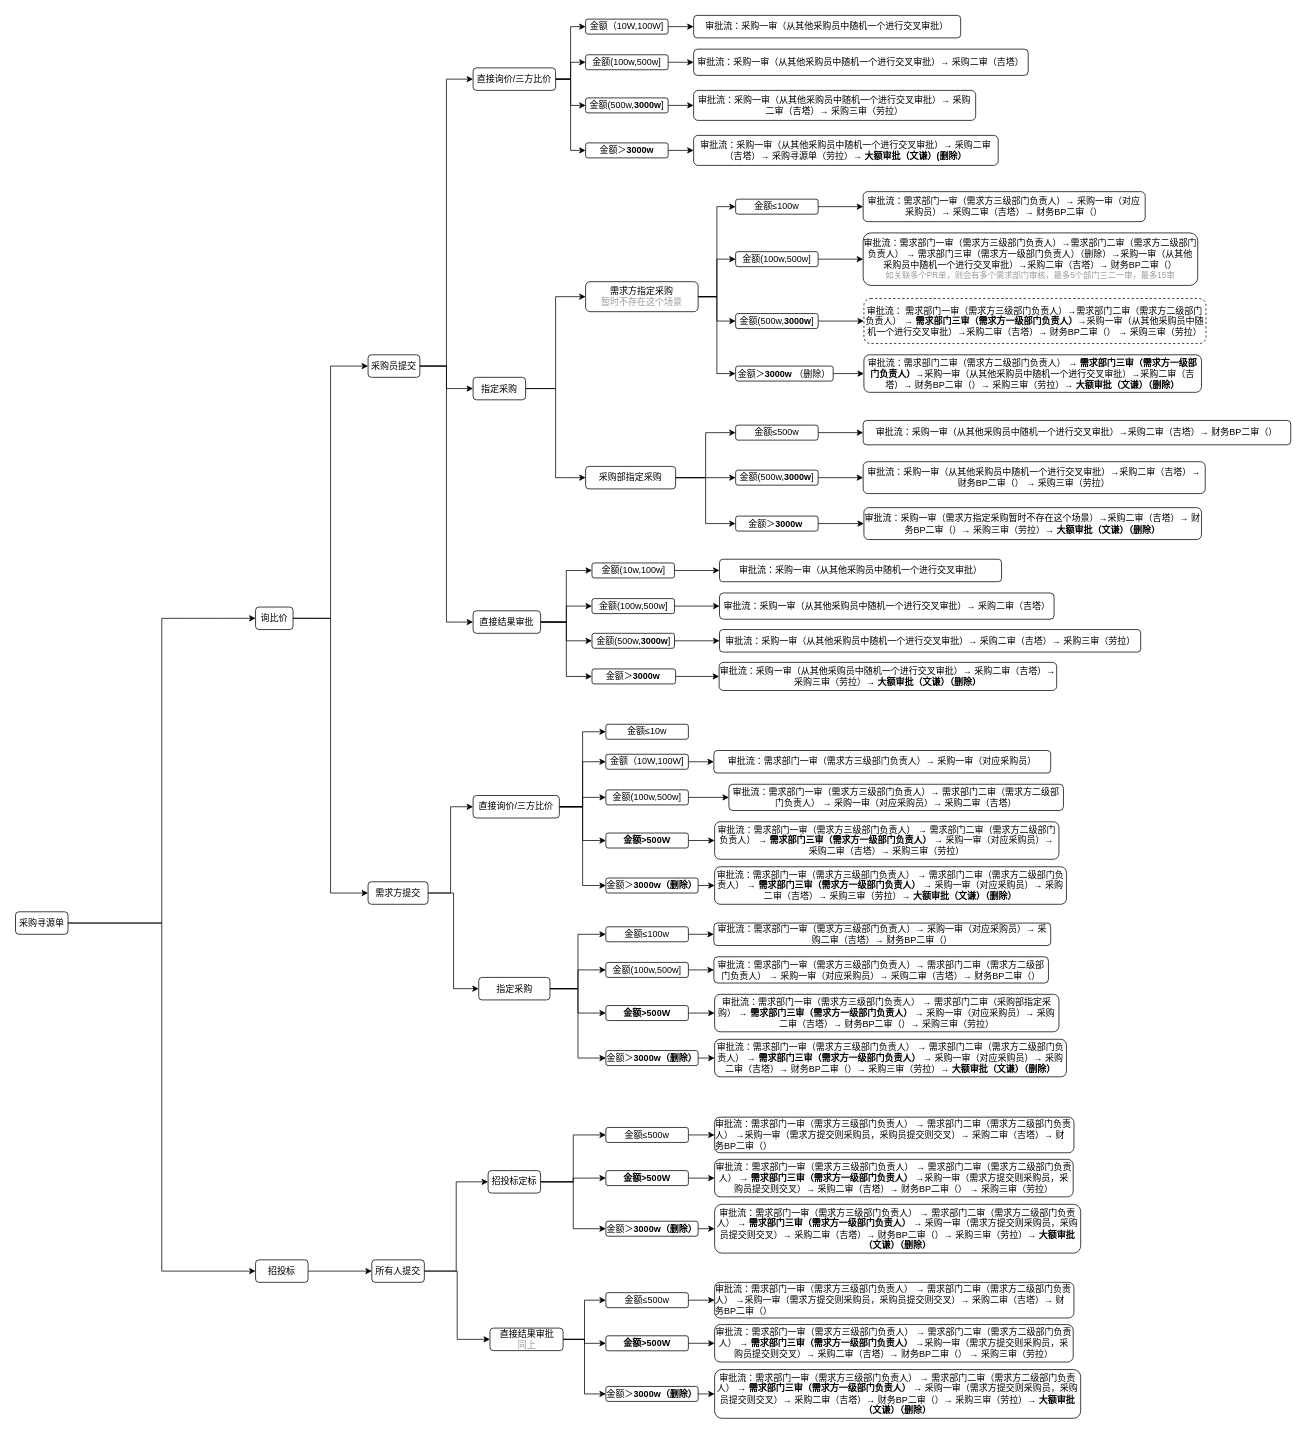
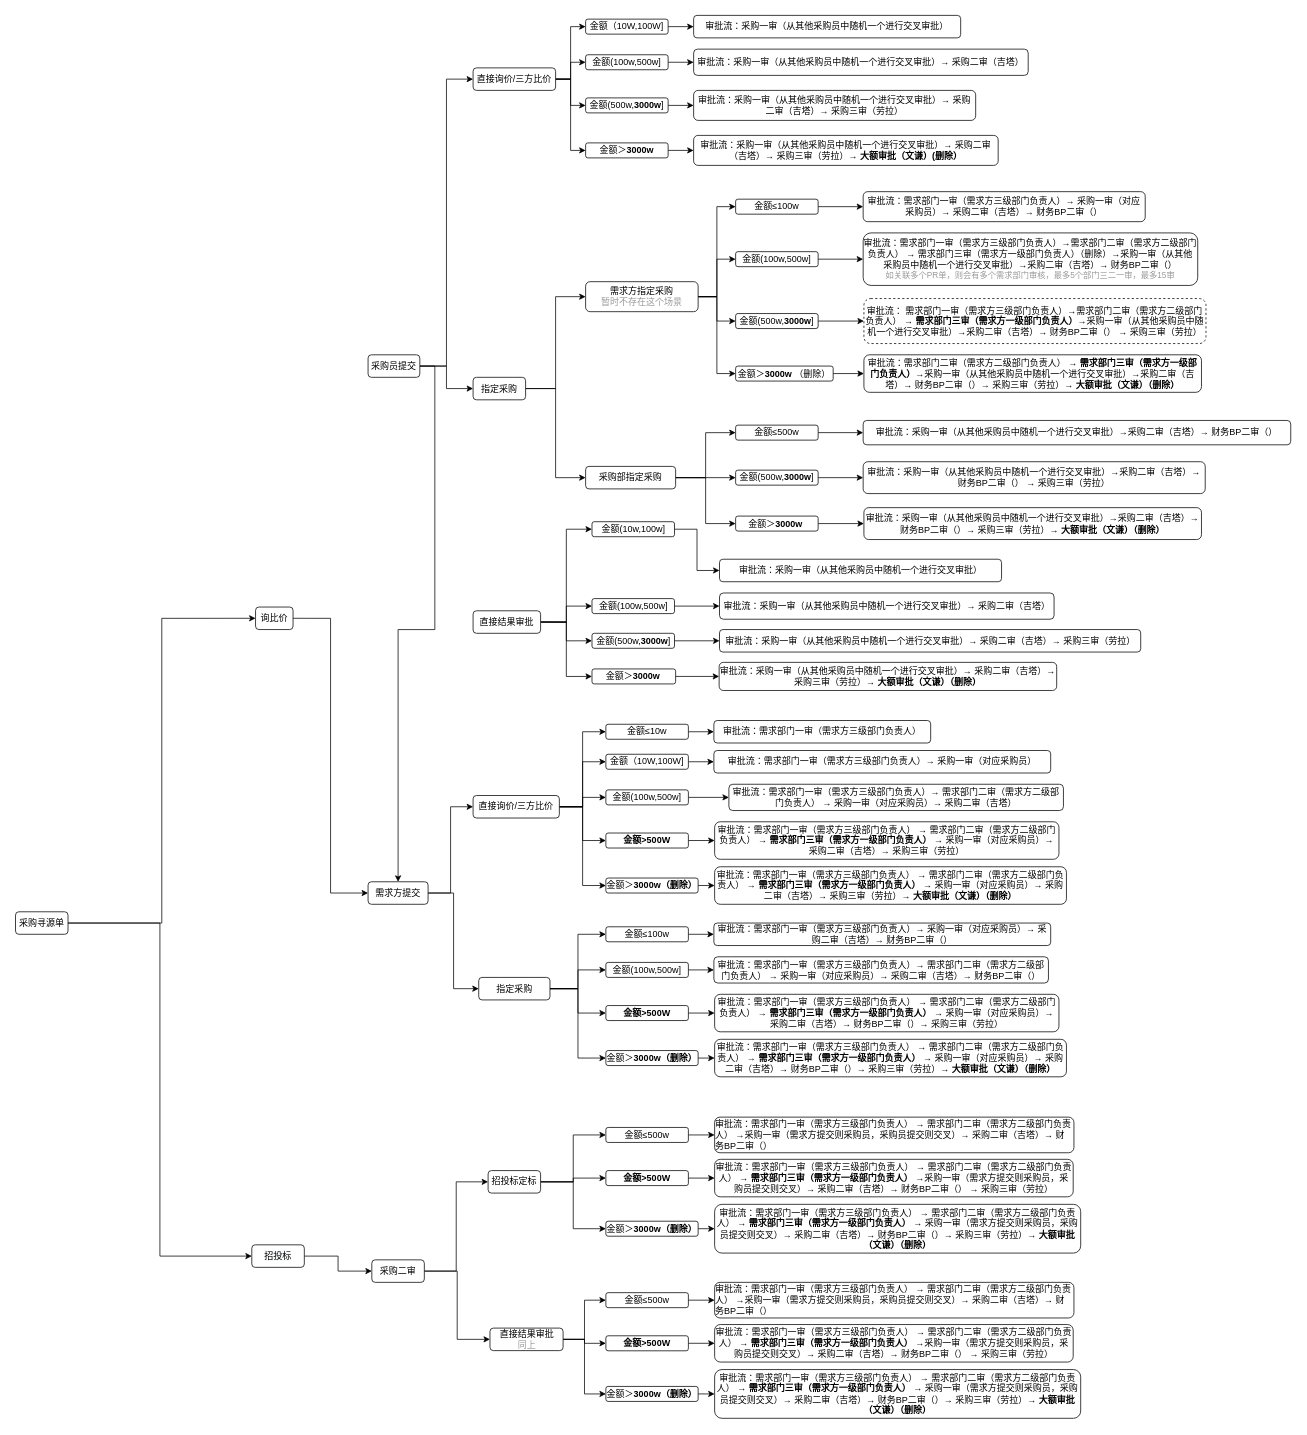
node "审批流：采购一审（从其他采购员中随机一个进行交叉审批）→ 采购二审（吉塔）→ 采购寻源单（劳拉）→ 大额审批（文谦）(删除）": label "审批流：采购一审（从其他采购员中随机一个进行交叉审批）→ 采购二审（吉塔）→ 采购寻源单（劳拉）→ 大额审批（文谦）(删除）" -> "审批流：采购一审（从其他采购员中随机一个进行交叉审批）→ 采购二审（吉塔）→ 采购三审（劳拉）→ 大额审批（文谦）(删除）"
edge "询比价" -> "采购员提交": removed
edge "采购员提交" -> "直接结果审批": now "采购员提交" -> "需求方提交"
node "审批流：采购一审（需求方指定采购暂时不存在这个场景）→采购二审（吉塔）→ 财务BP二审（）→ 采购三审（劳拉）→ 大额审批（文谦）（删除）": label "审批流：采购一审（需求方指定采购暂时不存在这个场景）→采购二审（吉塔）→ 财务BP二审（）→ 采购三审（劳拉）→ 大额审批（文谦）（删除）" -> "审批流：采购一审（从其他采购员中随机一个进行交叉审批）→采购二审（吉塔）→ 财务BP二审（）→ 采购三审（劳拉）→ 大额审批（文谦）（删除）"
node "金额(10w,100w]": moved (633, 570) -> (633, 529)
edge "金额≤10w" -> "审批流：需求部门一审（需求方三级部门负责人）": added
node "审批流：需求部门一审（需求方三级部门负责人）": added
node "审批流：需求部门一审（需求方三级部门负责人） → 需求部门二审（采购部指定采购） → 需求部门三审（需求方一级部门负责人） → 采购一审（对应采购员）→ 采购二审（吉塔）→ 财务BP二审（）→ 采购三审（劳拉）": label "审批流：需求部门一审（需求方三级部门负责人） → 需求部门二审（采购部指定采购） → 需求部门三审（需求方一级部门负责人） → 采购一审（对应采购员）→ 采购二审（吉塔）→ 财务BP二审（）→ 采购三审（劳拉）" -> "审批流：需求部门一审（需求方三级部门负责人） → 需求部门二审（需求方二级部门负责人） → 需求部门三审（需求方一级部门负责人） → 采购一审（对应采购员）→ 采购二审（吉塔）→ 财务BP二审（）→ 采购三审（劳拉）"
node "招投标": moved (282, 1271) -> (278, 1256)
node "所有人提交": label "所有人提交" -> "采购二审"
